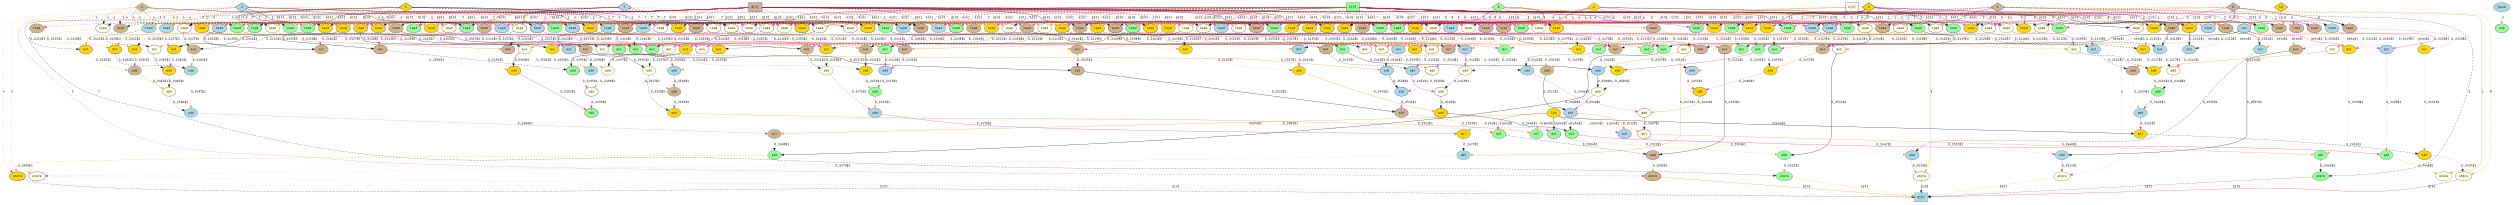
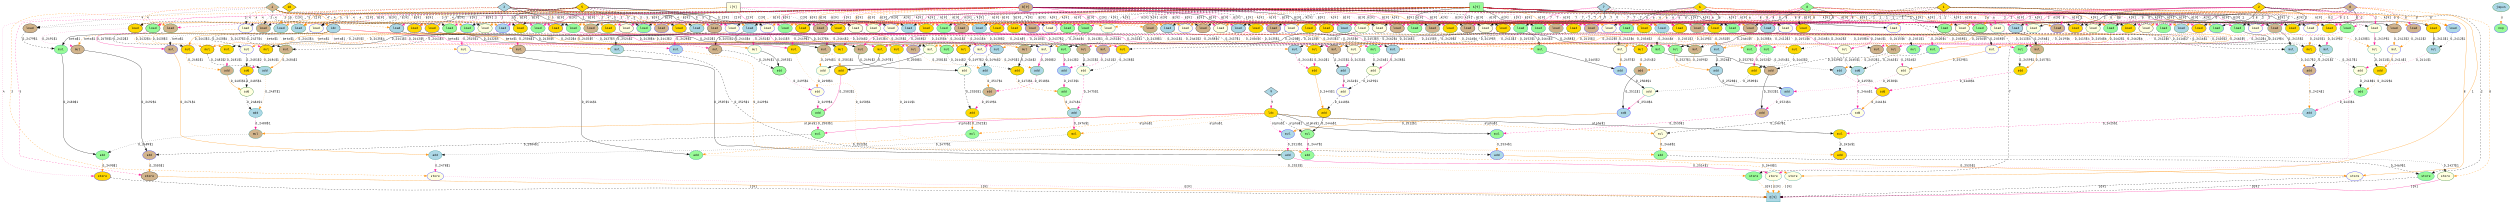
node "B[9]": shape box -> ellipse
node "C[9]": color blue -> black
node "1": fillcolor tan -> gold
node "9": added
